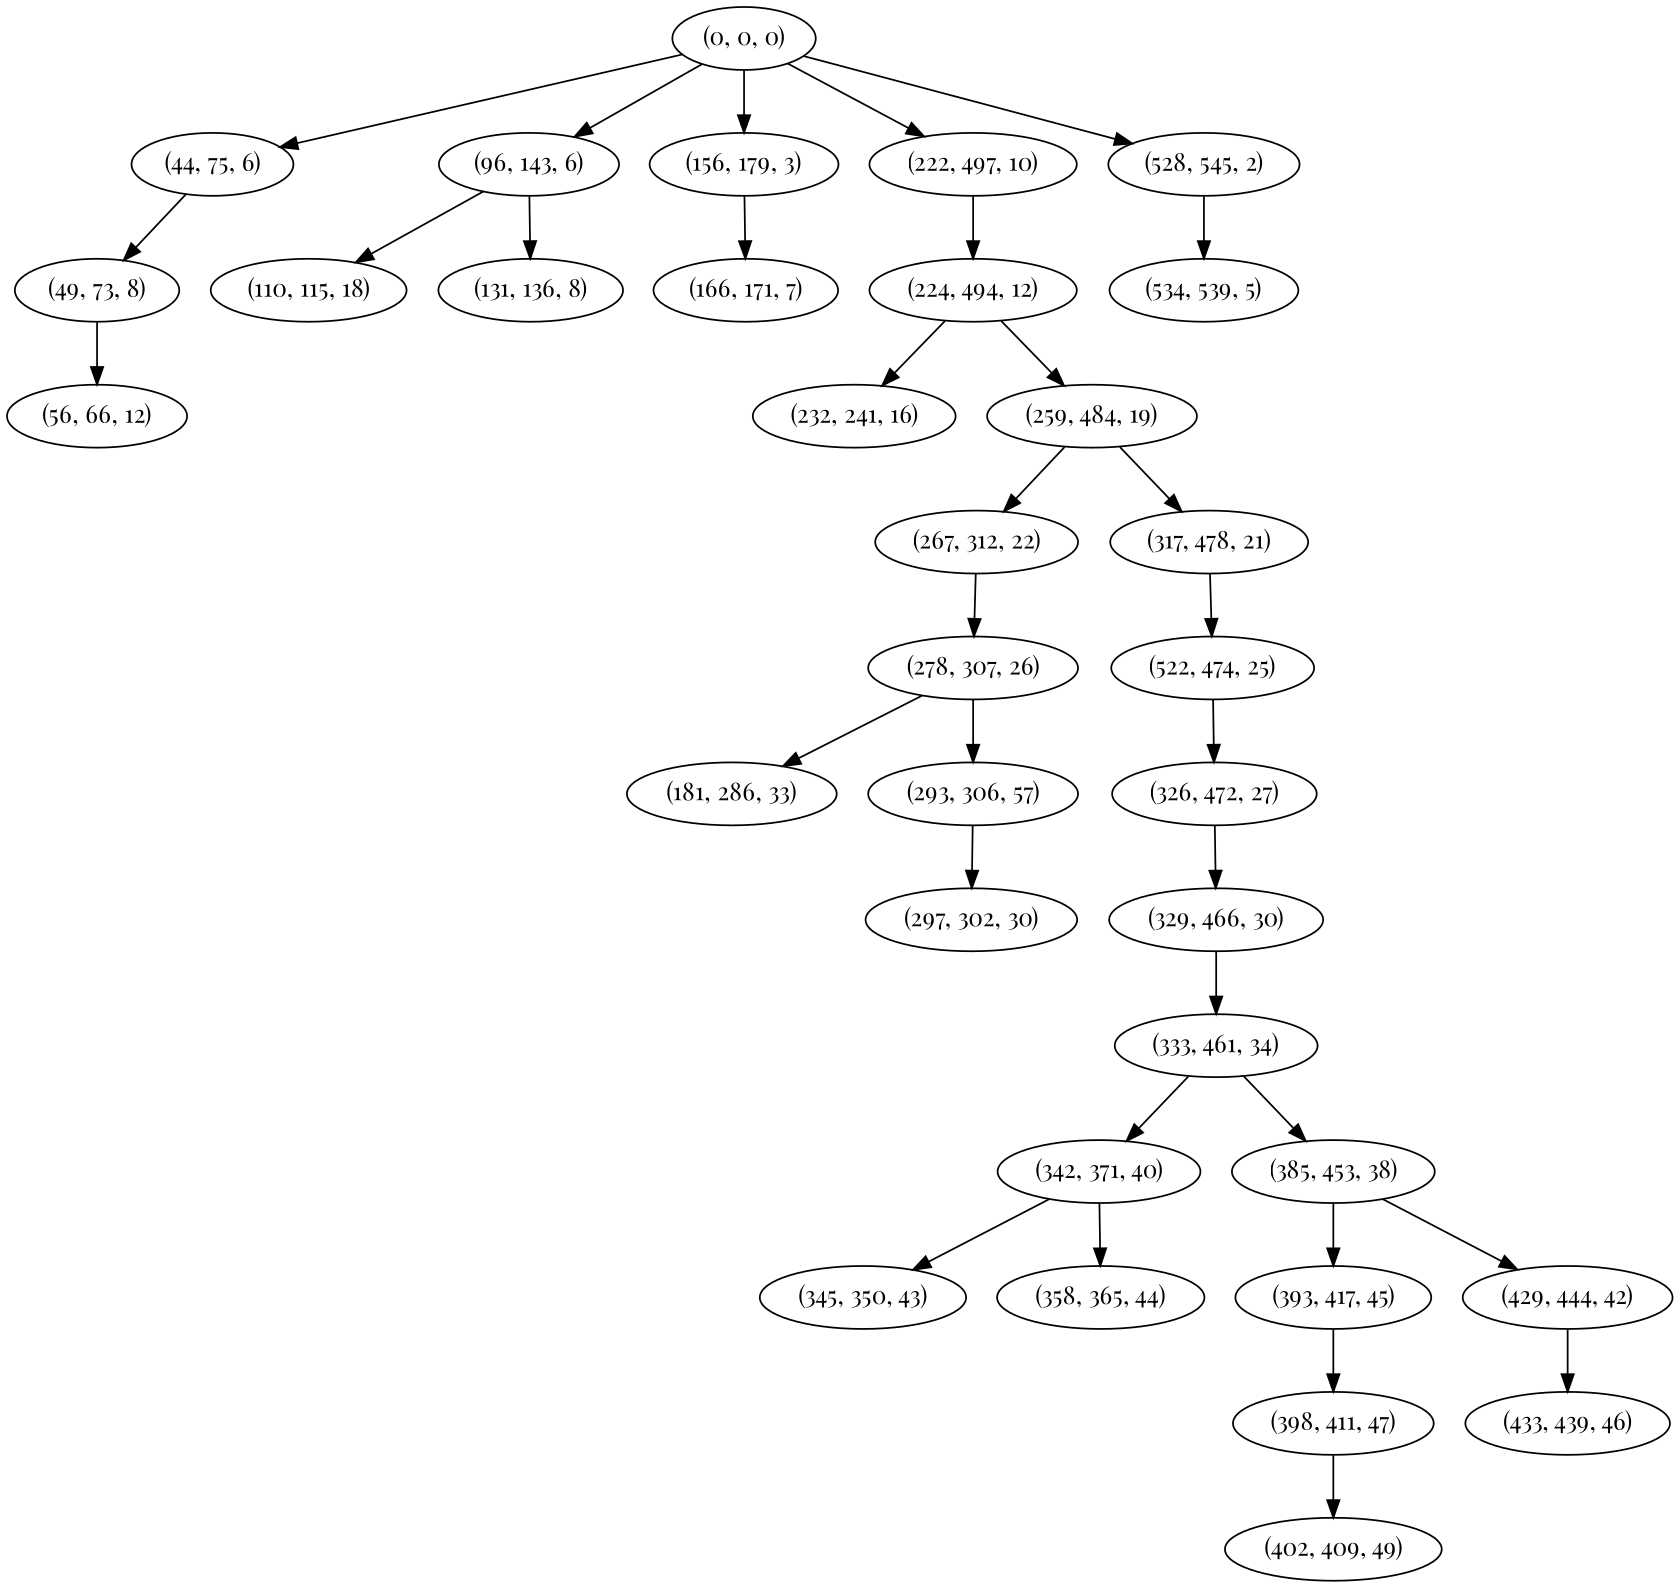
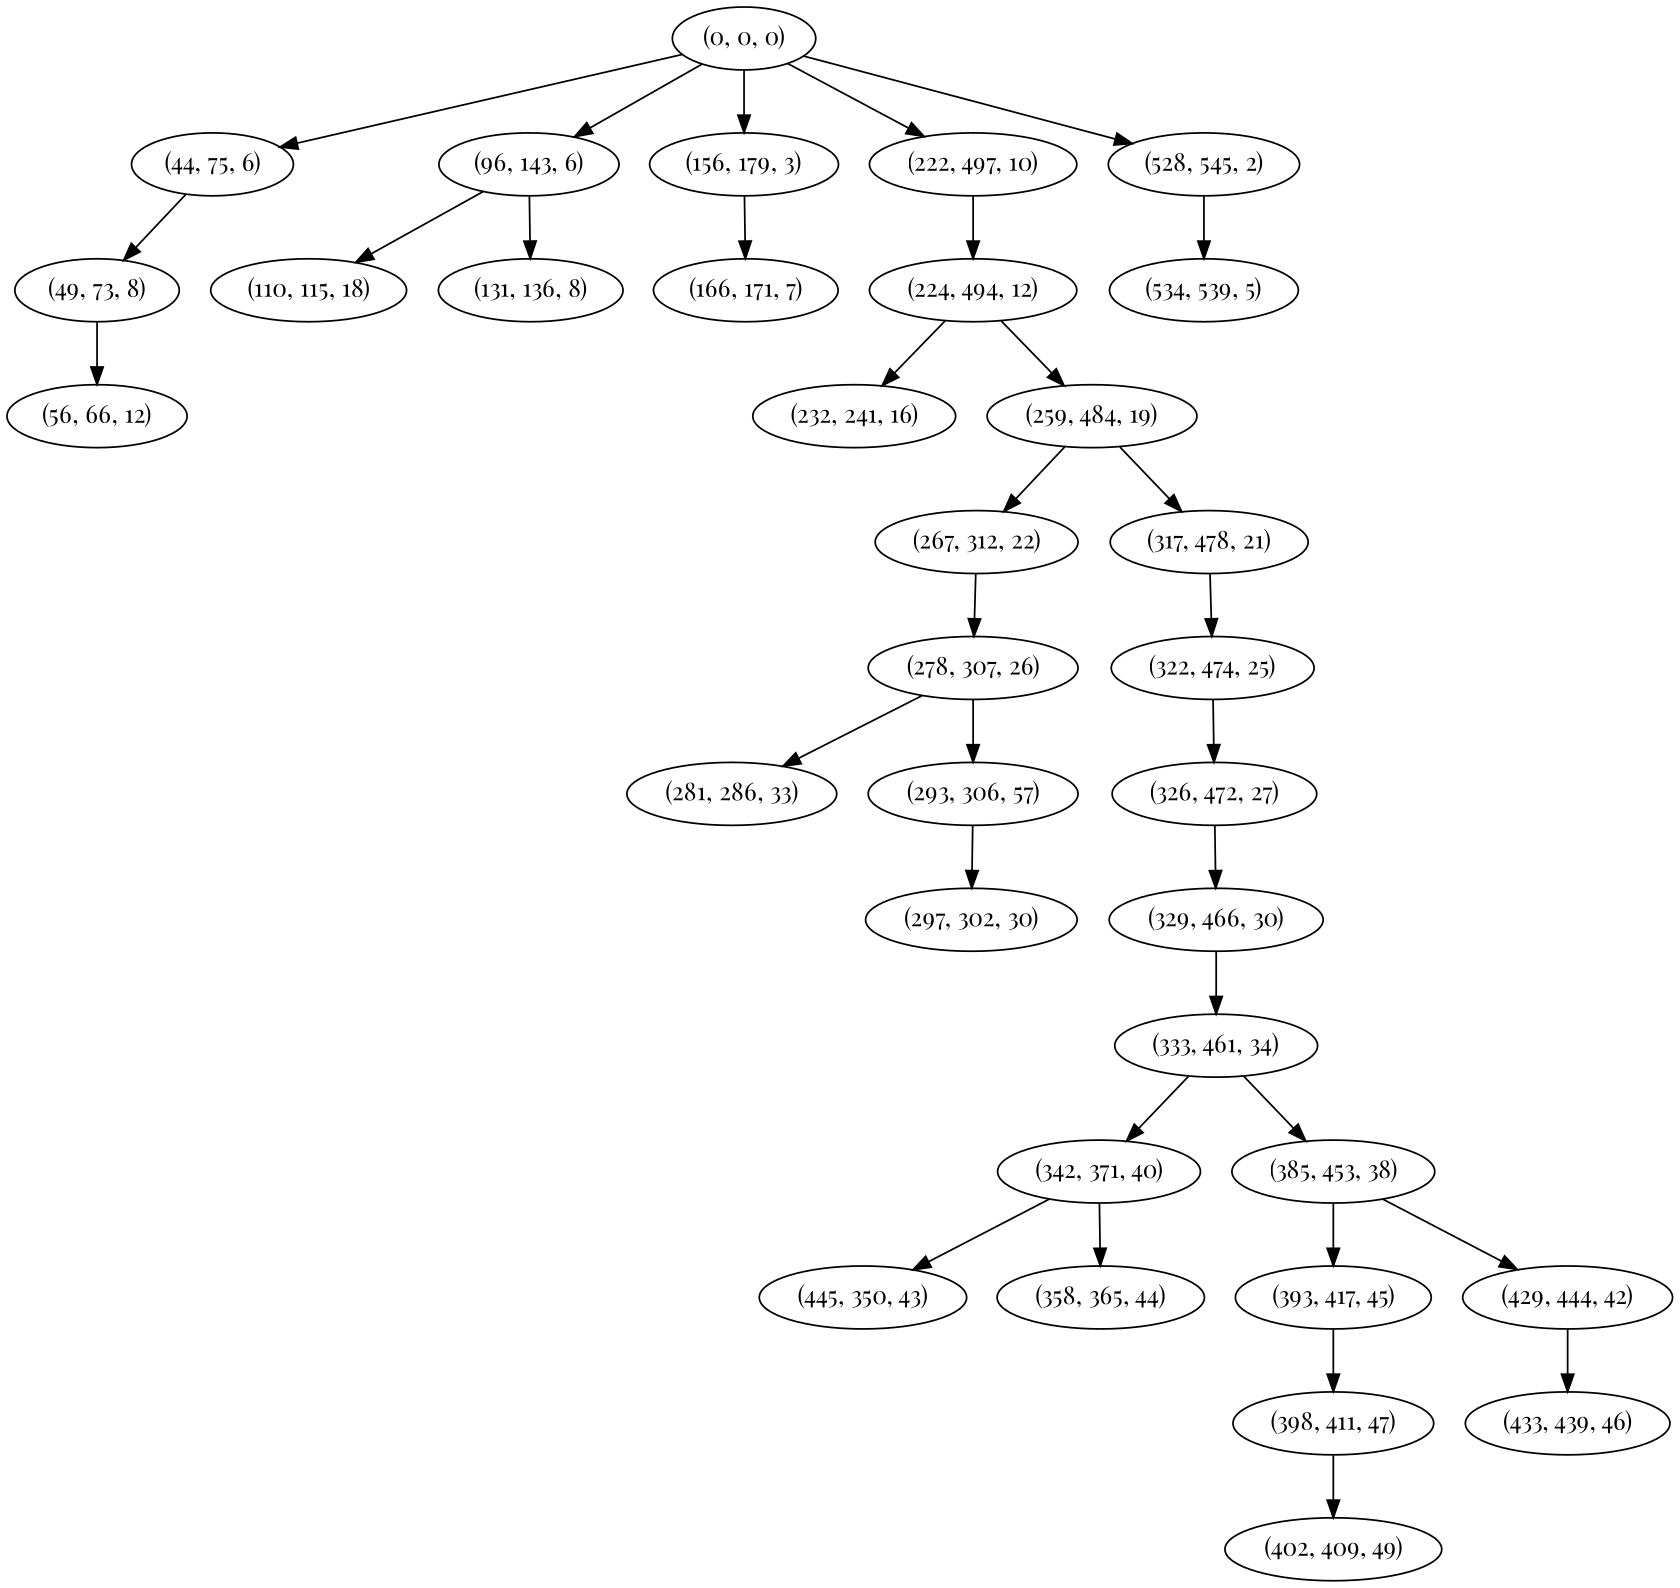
node "(522, 474, 25)": label "(522, 474, 25)" -> "(322, 474, 25)"
node "(181, 286, 33)": label "(181, 286, 33)" -> "(281, 286, 33)"
node "(345, 350, 43)": label "(345, 350, 43)" -> "(445, 350, 43)"
